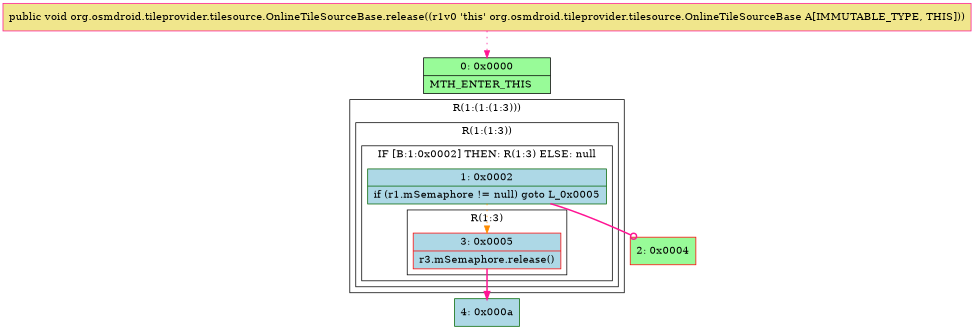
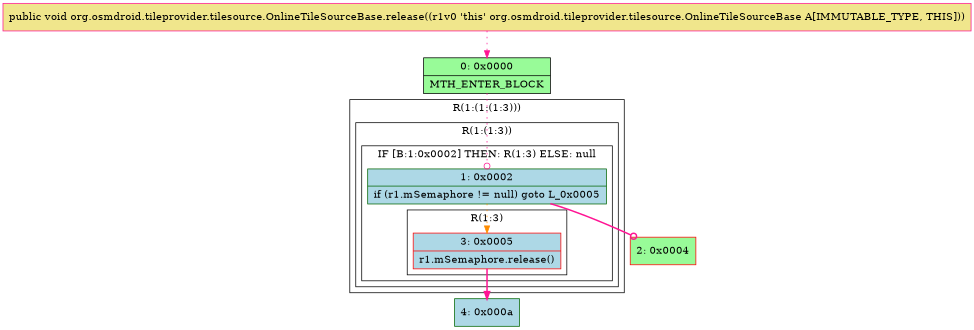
node "0: 0x0000": text "MTH_ENTER_THIS" -> "MTH_ENTER_BLOCK"
edge "0: 0x0000" -> "1: 0x0002": added
node "3: 0x0005": text "r3.mSemaphore.release()" -> "r1.mSemaphore.release()"
